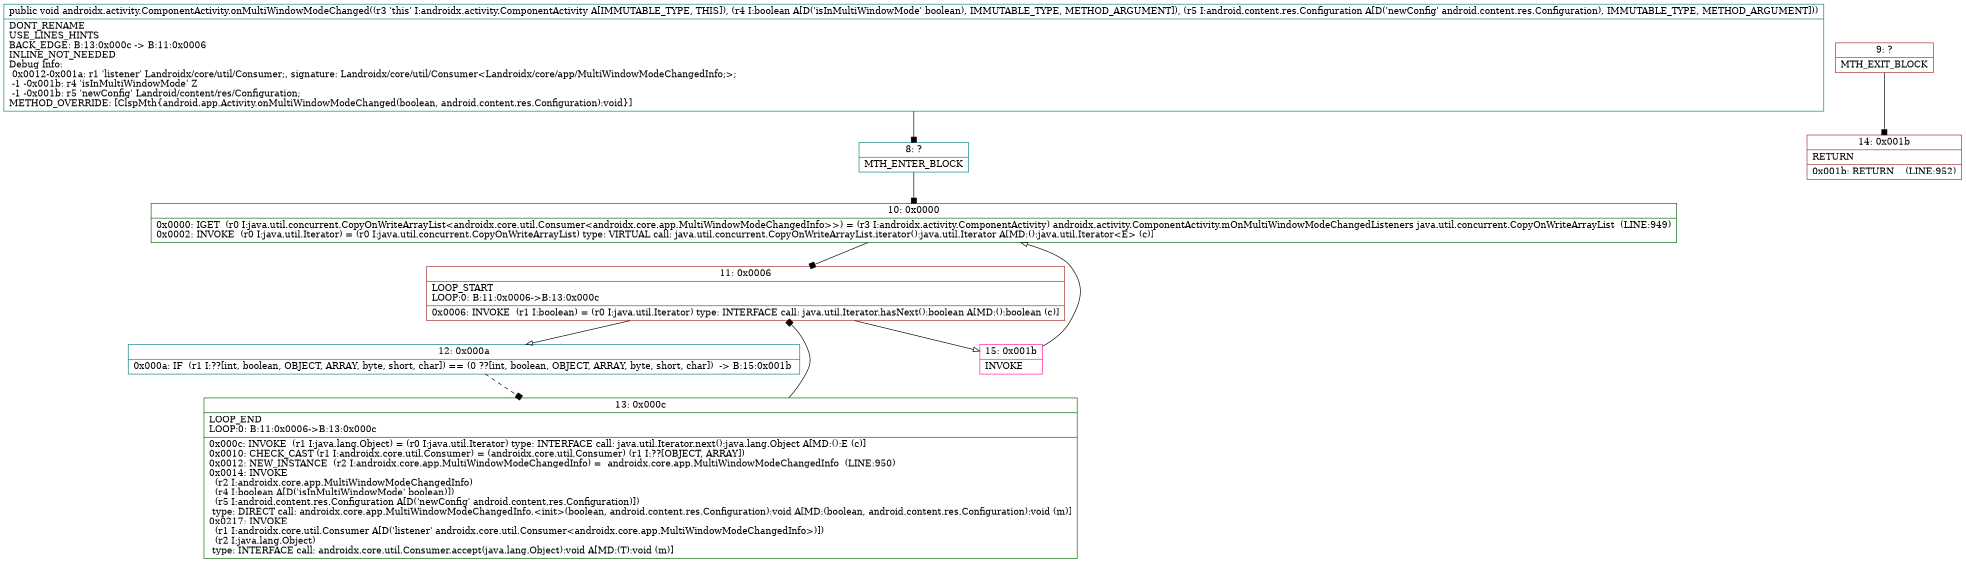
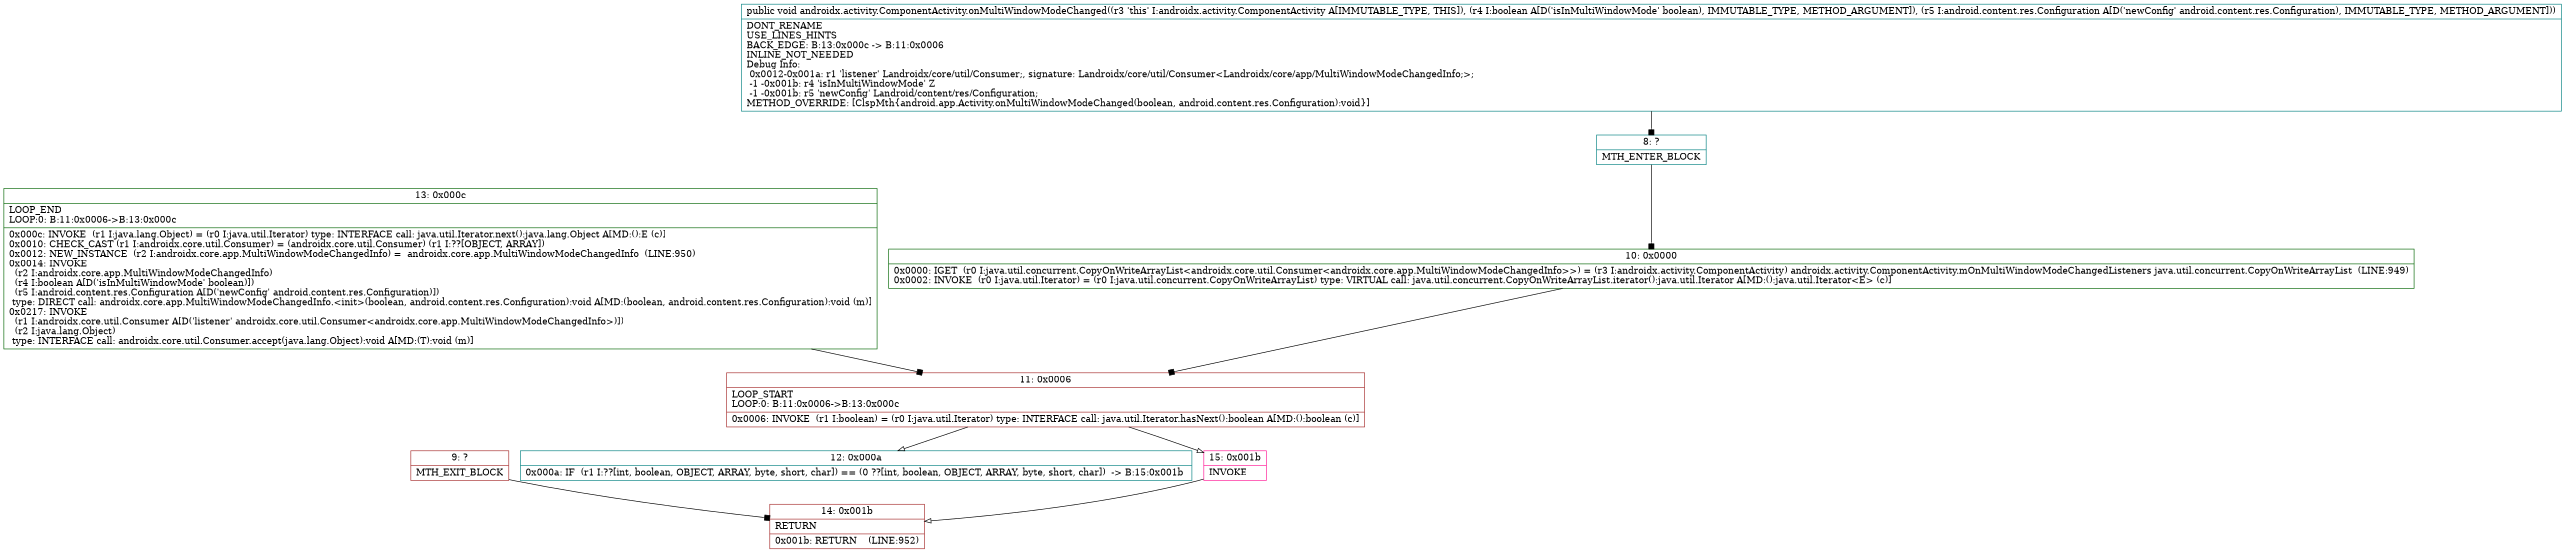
edge "15: 0x001b" -> "10: 0x0000": now "15: 0x001b" -> "14: 0x001b"
edge "12: 0x000a" -> "13: 0x000c": removed
